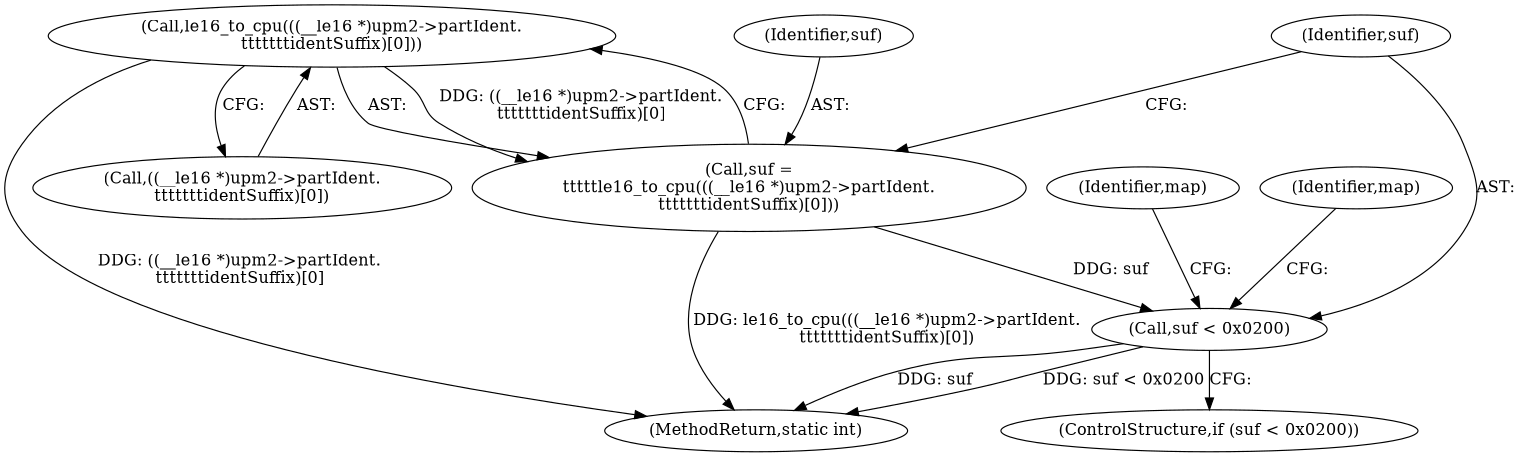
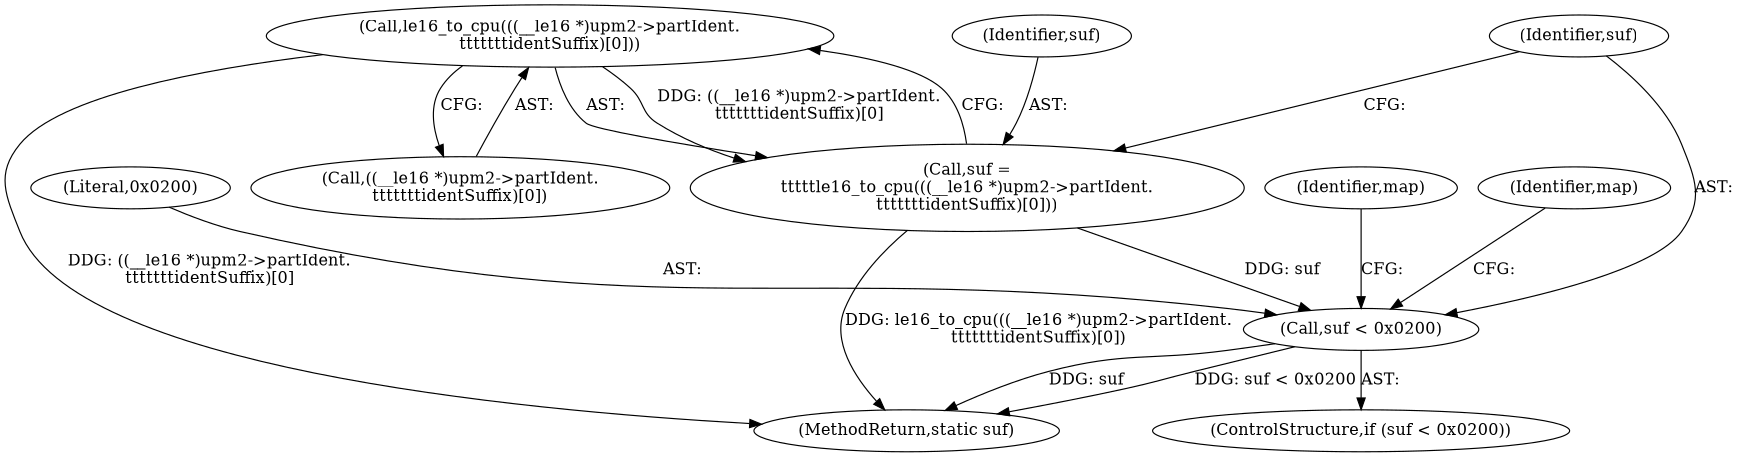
node "(Literal,0x0200)": added
edge "(Call,suf < 0x0200)" -> "(ControlStructure,if (suf < 0x0200))": label "CFG: " -> "AST: "
node "(MethodReturn,static int)": label "(MethodReturn,static int)" -> "(MethodReturn,static suf)"
